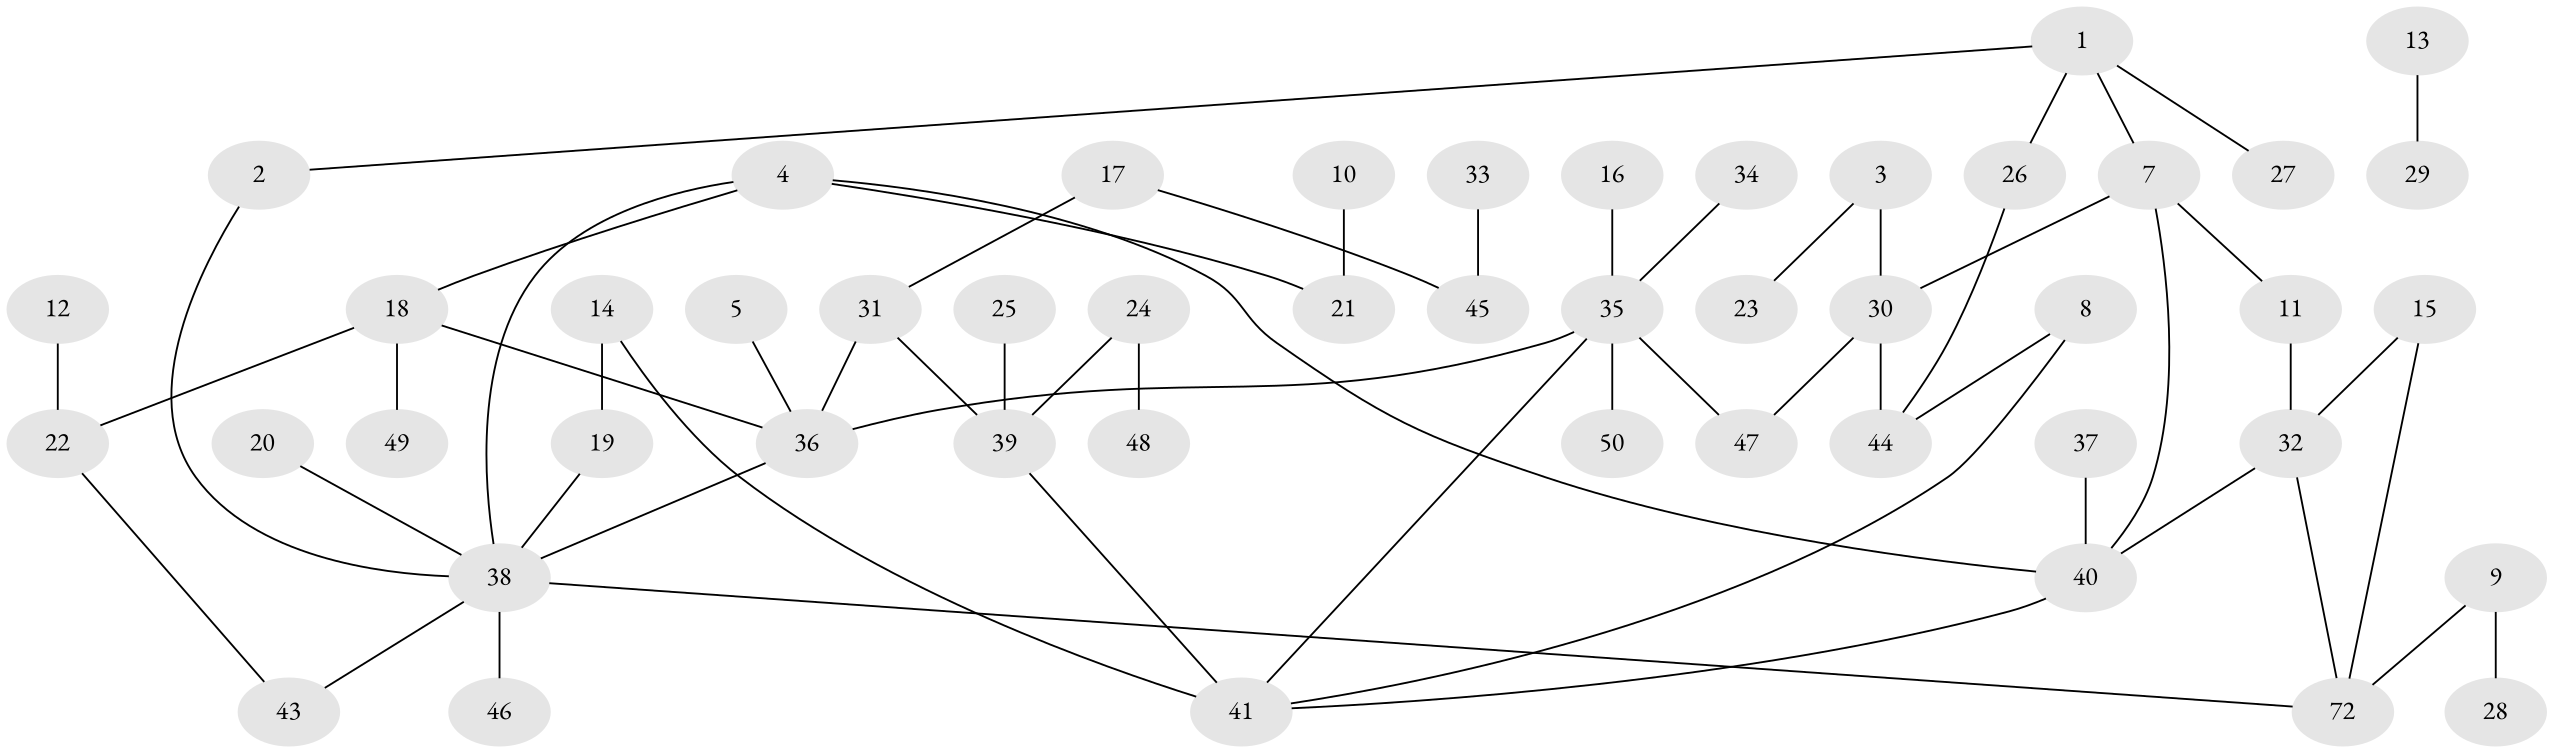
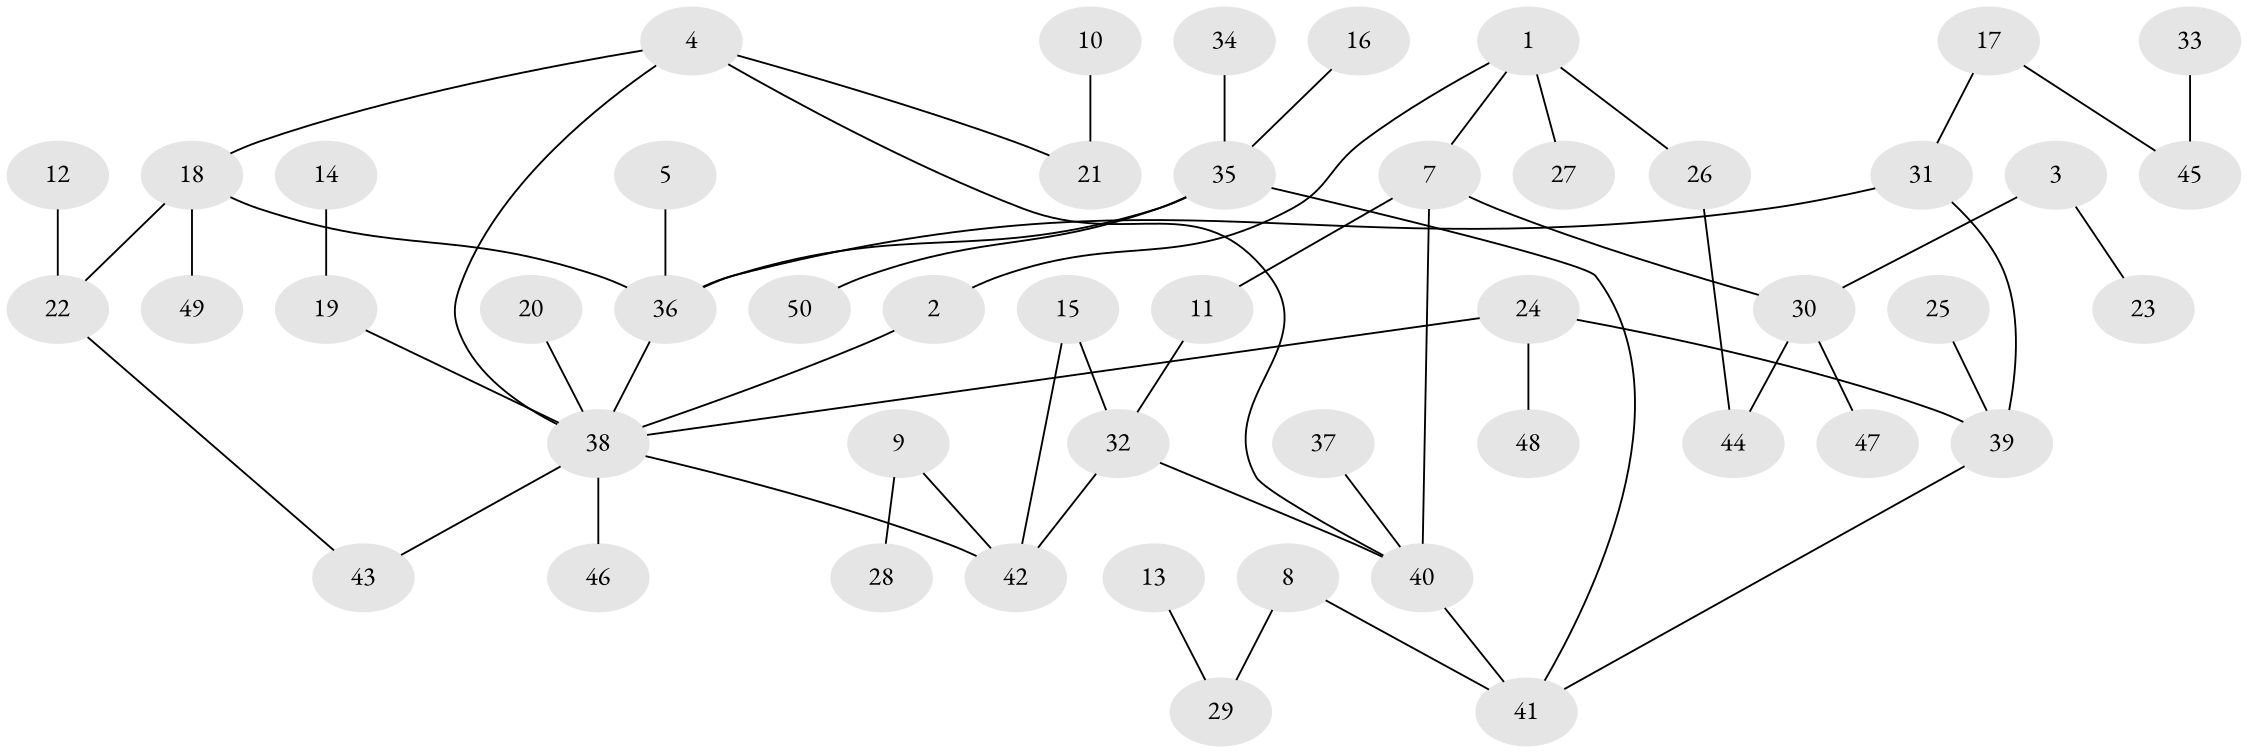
edge "35" -- "47": removed
edge "8" -- "44": now "8" -- "29"
edge "24" -- "38": added
edge "14" -- "41": removed
node "72": label "72" -> "42"
